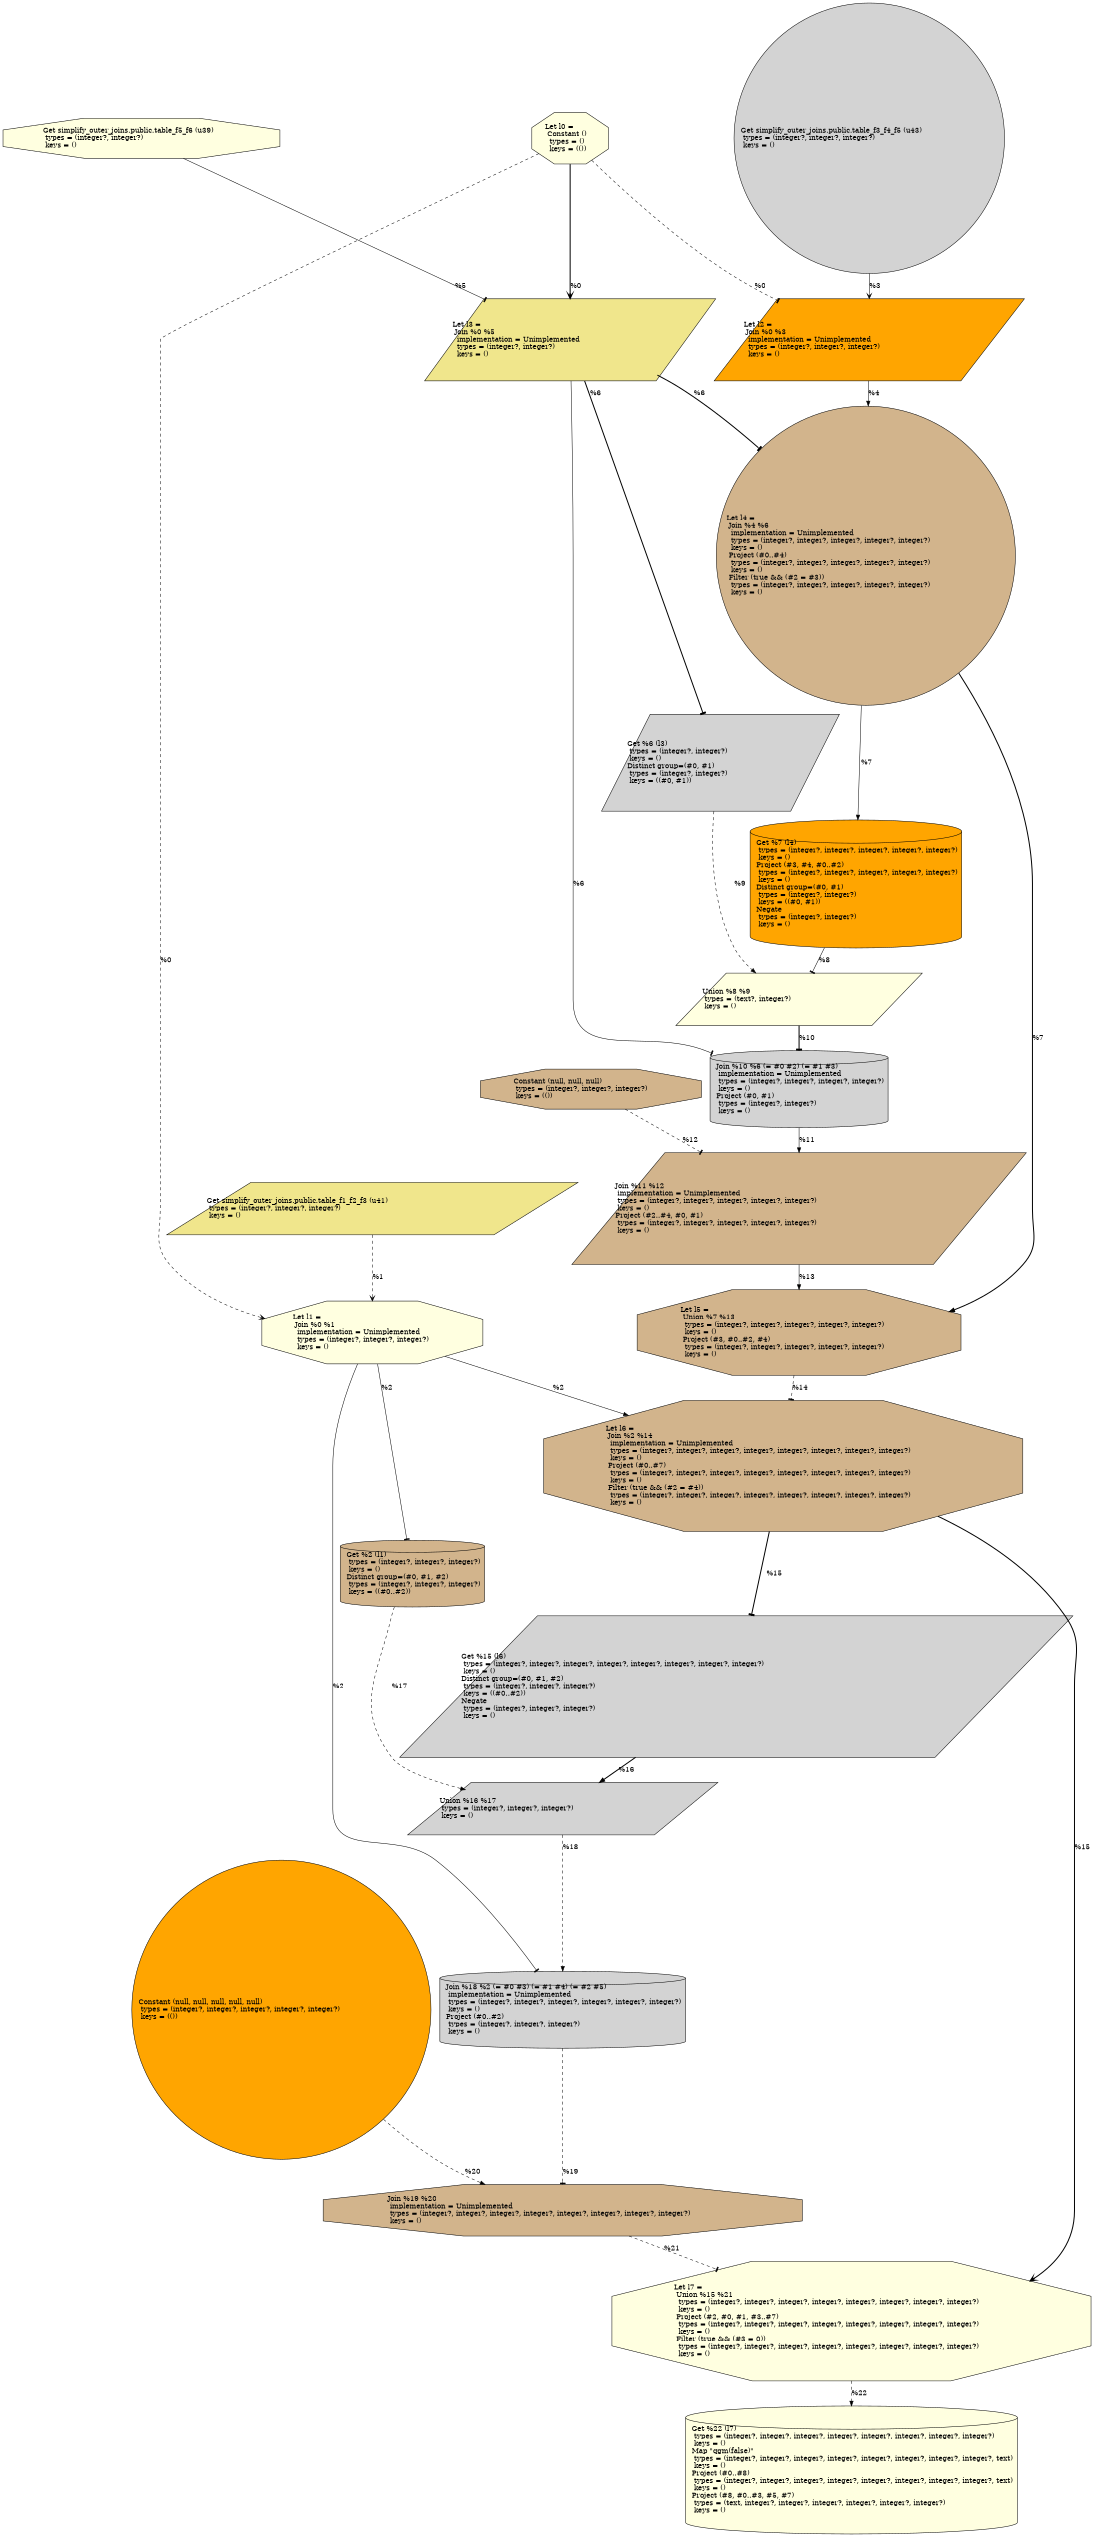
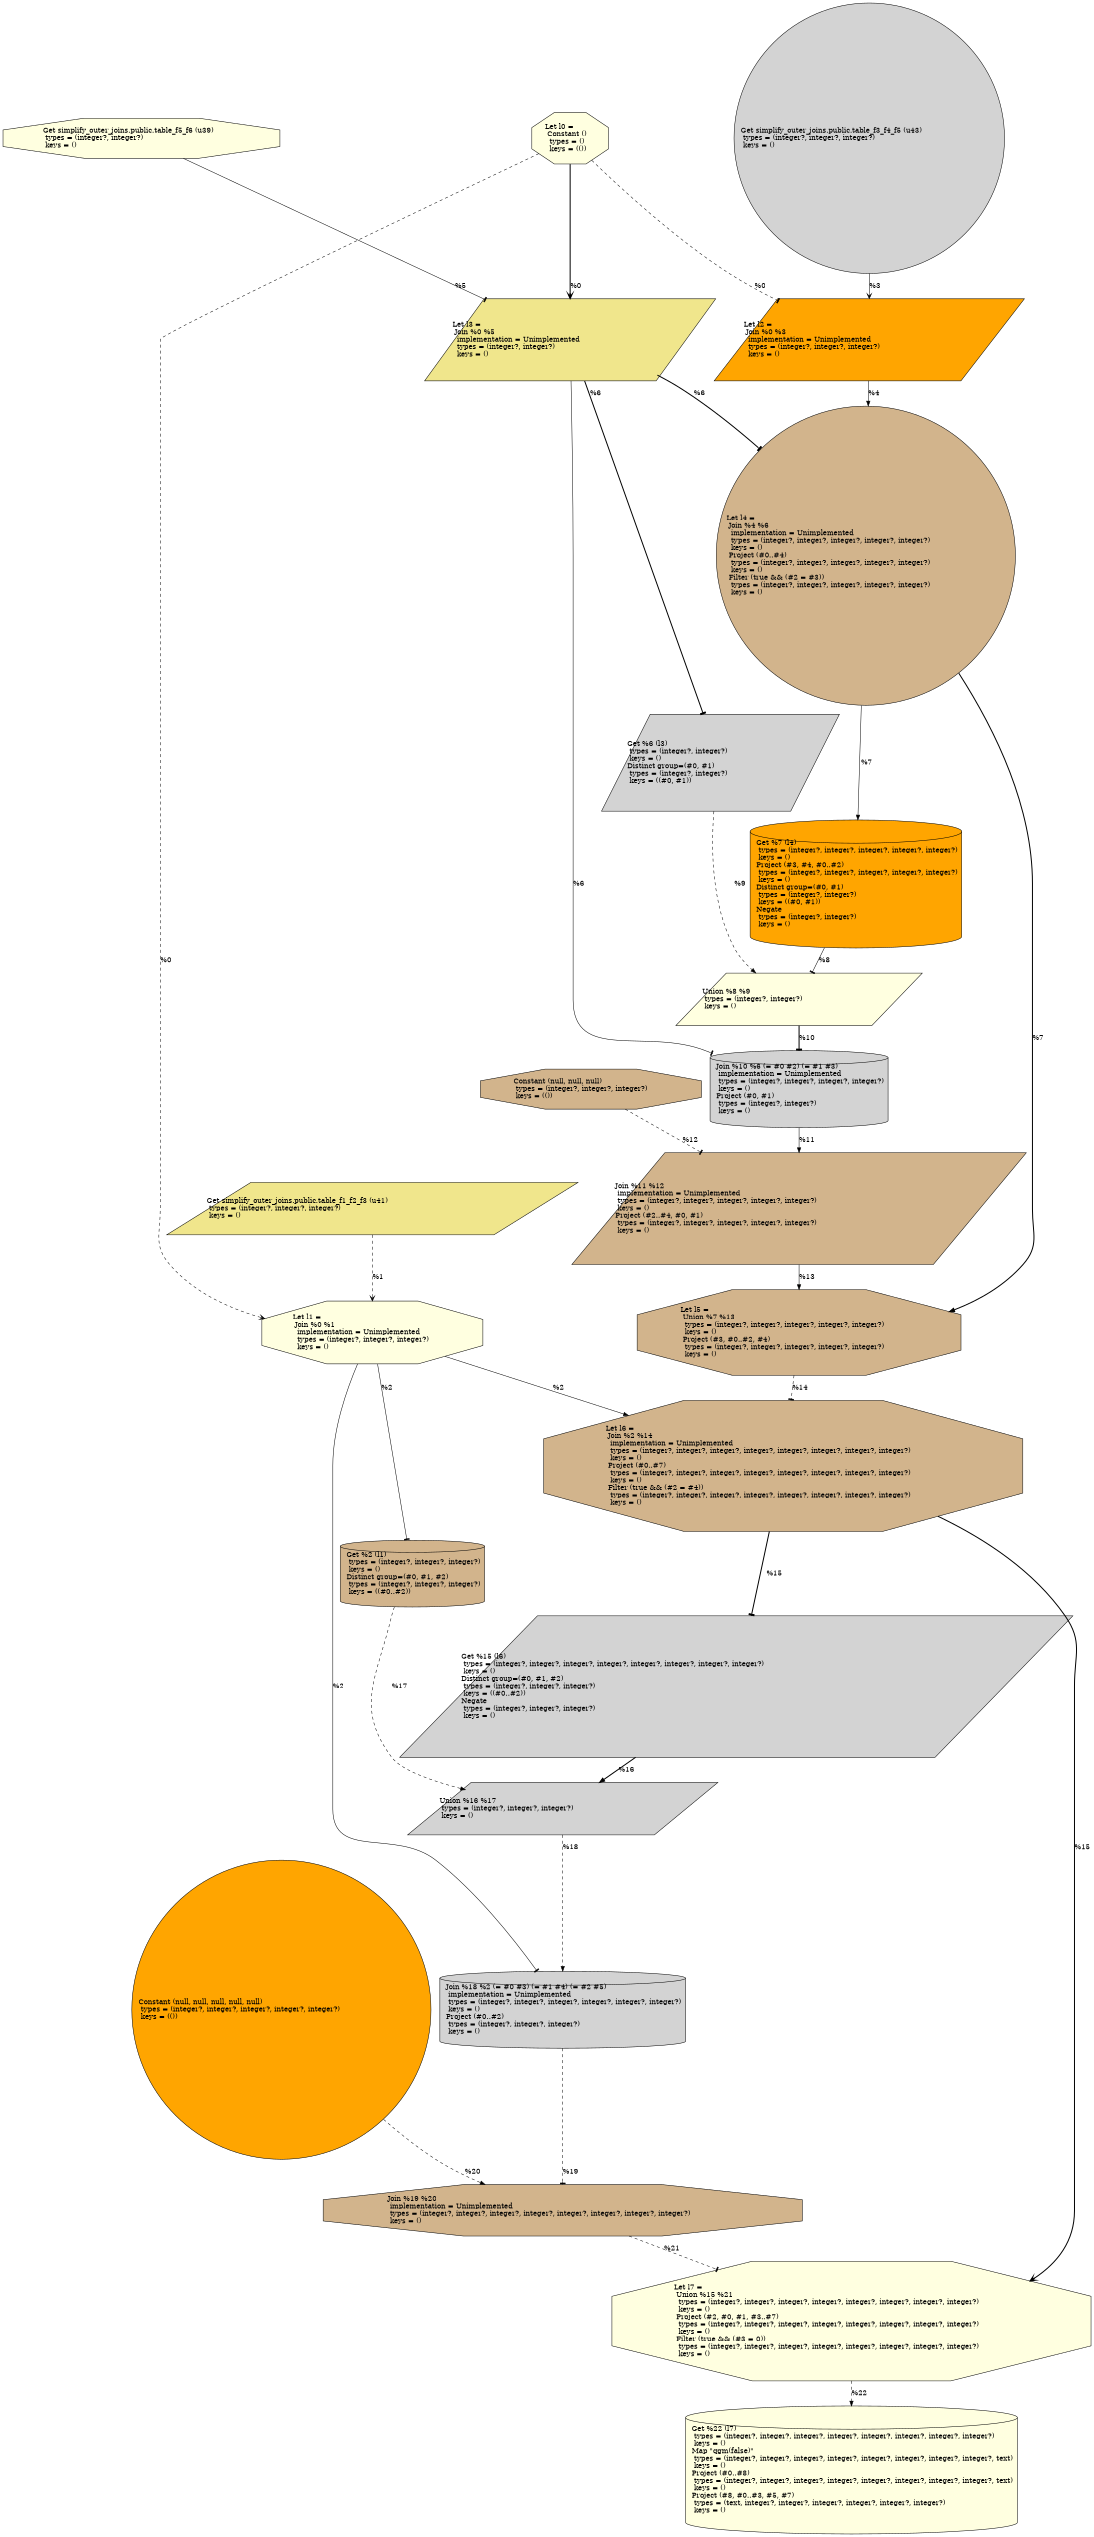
node "Union %8 %9 types = (text?, integer?) keys = ()": label "Union %8 %9 types = (text?, integer?) keys = ()" -> "Union %8 %9 types = (integer?, integer?) keys = ()"
